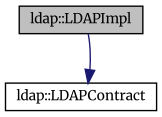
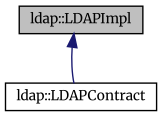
edge "ldap::LDAPImpl" -> "ldap::LDAPContract": reversed
